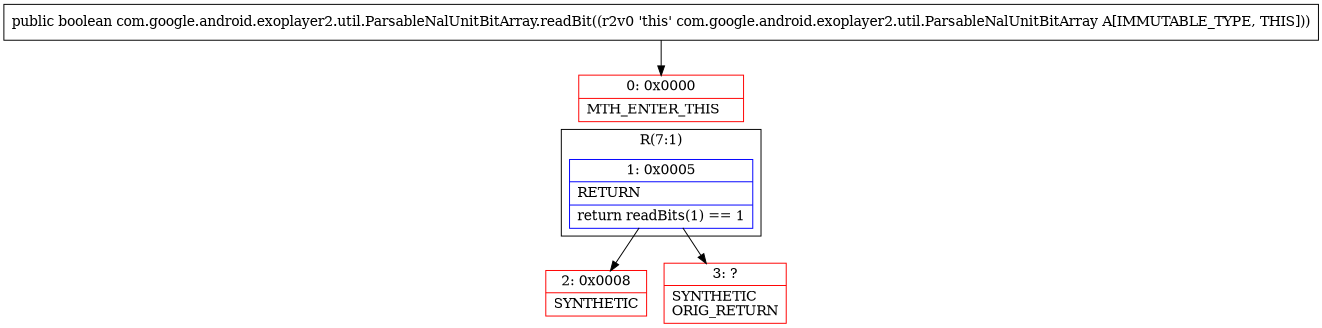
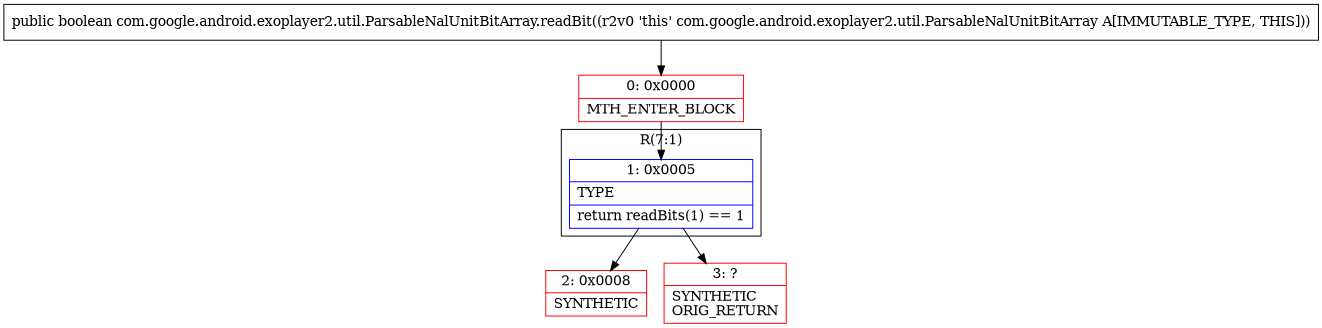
node "0: 0x0000": text "MTH_ENTER_THIS" -> "MTH_ENTER_BLOCK"
edge "0: 0x0000" -> "1: 0x0005": added
node "1: 0x0005": text "RETURN" -> "TYPE"
